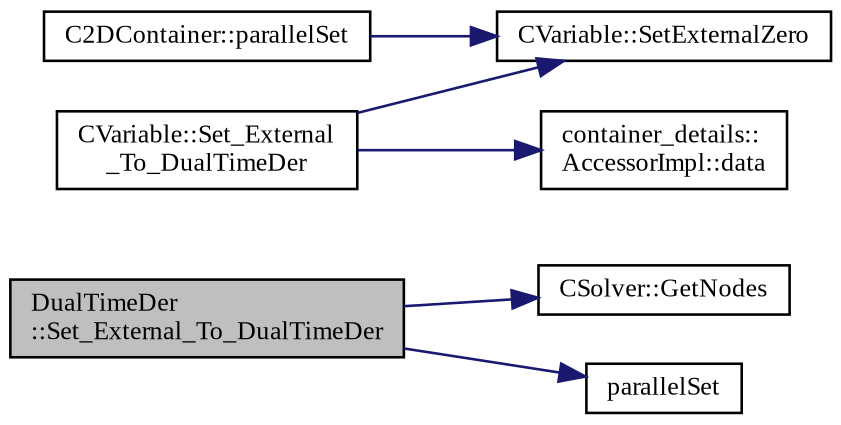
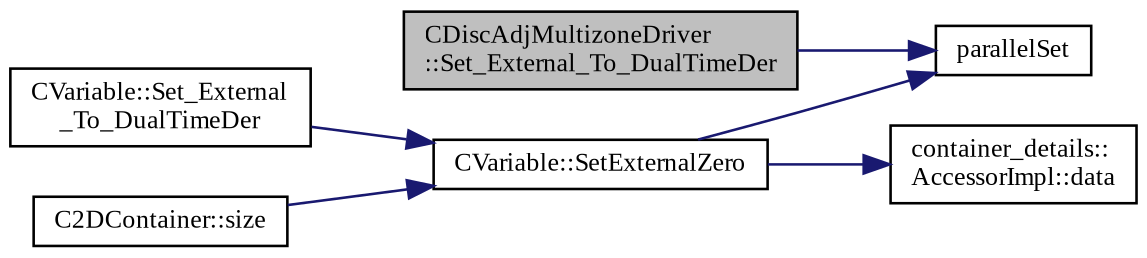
node "C2DContainer::parallelSet": label "C2DContainer::parallelSet" -> "C2DContainer::size"
edge "CVariable::SetExternalZero" -> "parallelSet": added
edge "CVariable::Set_External _To_DualTimeDer" -> "container_details:: AccessorImpl::data": now "CVariable::SetExternalZero" -> "container_details:: AccessorImpl::data"
node "CSolver::GetNodes": removed
node "DualTimeDer ::Set_External_To_DualTimeDer": label "DualTimeDer ::Set_External_To_DualTimeDer" -> "CDiscAdjMultizoneDriver ::Set_External_To_DualTimeDer"
